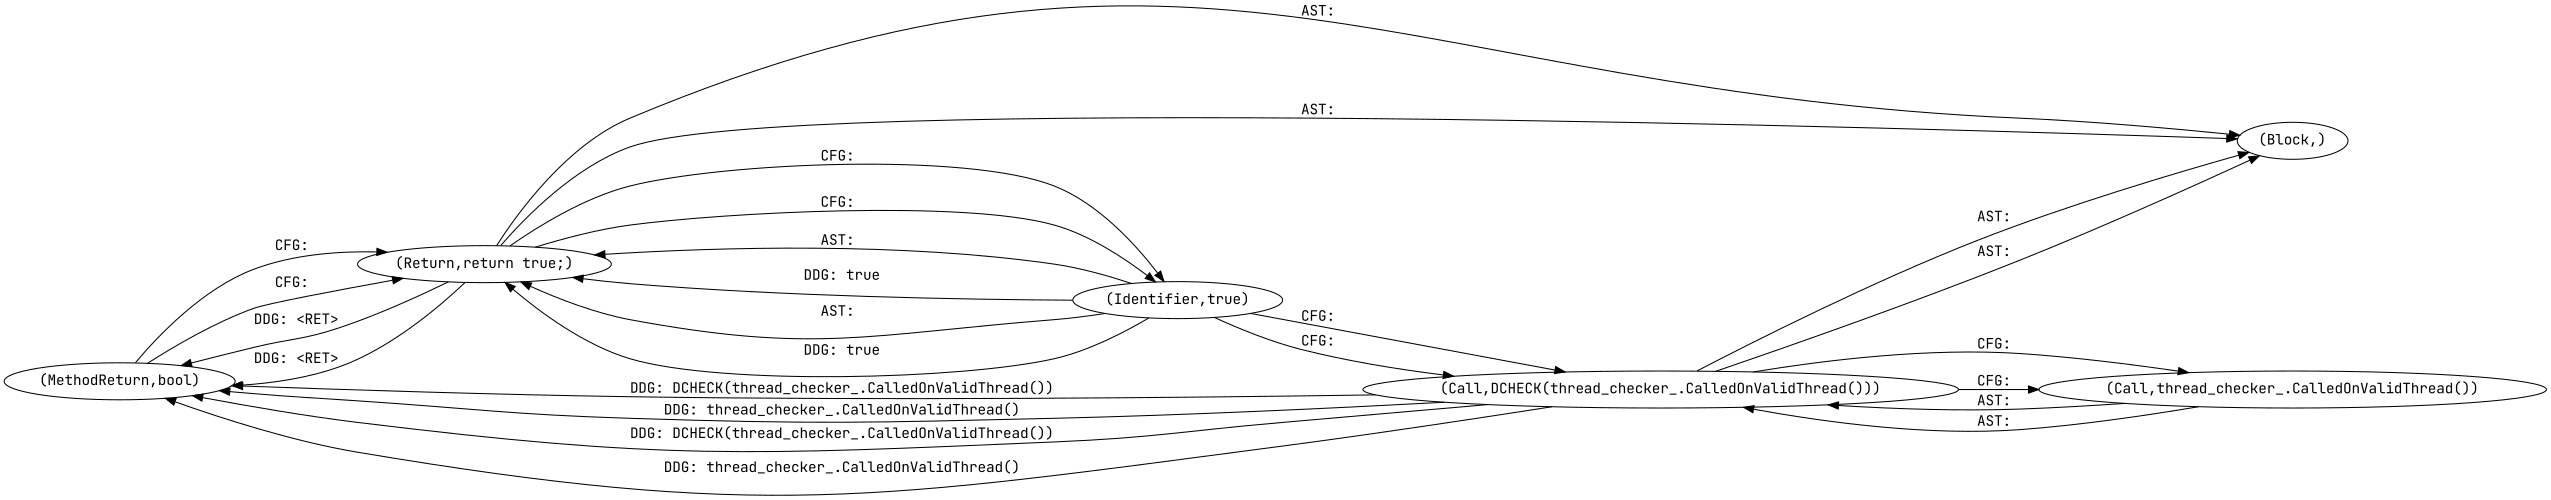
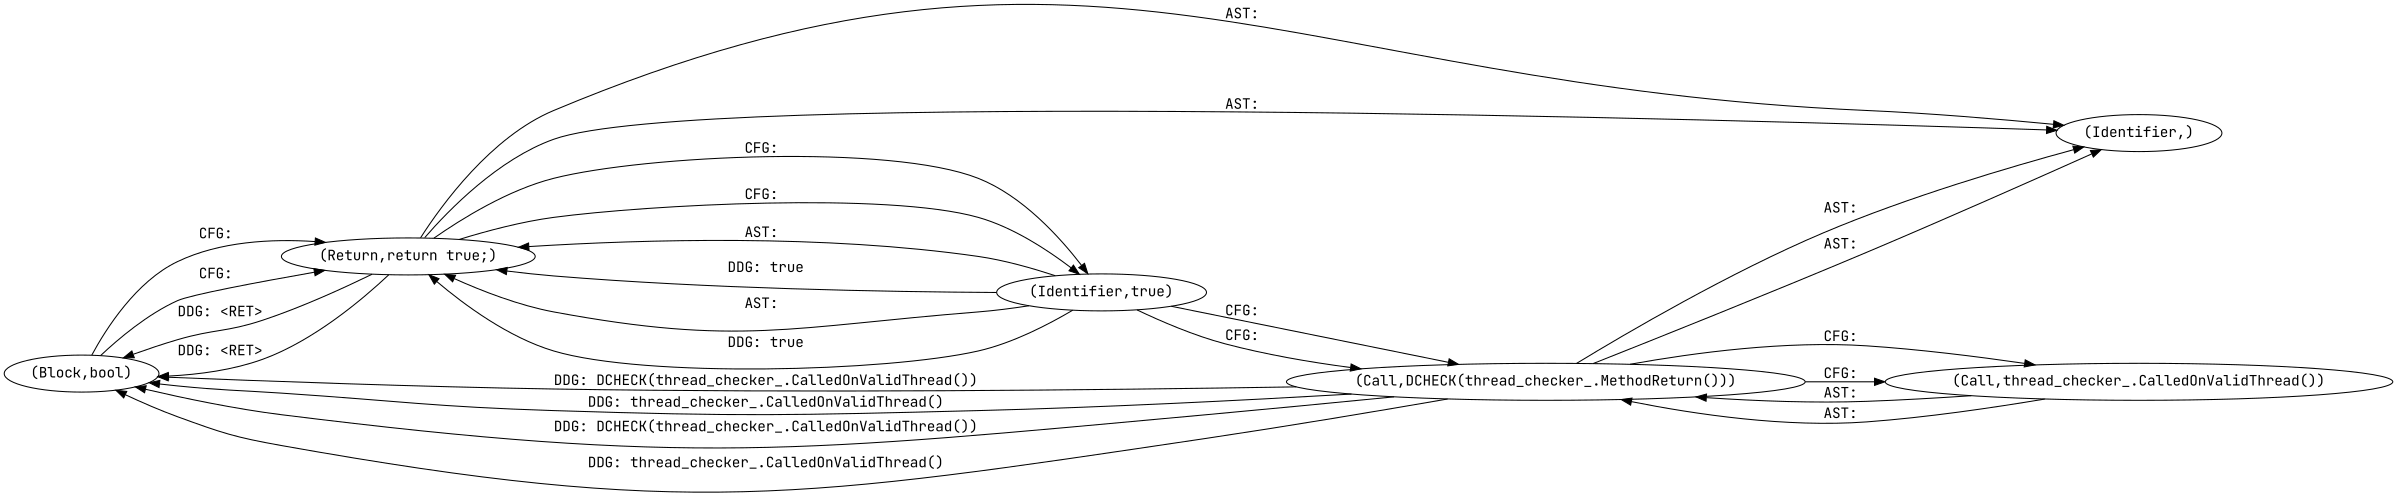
node "(Block,)": label "(Block,)" -> "(Identifier,)"
node "(MethodReturn,bool)": label "(MethodReturn,bool)" -> "(Block,bool)"
node "(Call,DCHECK(thread_checker_.CalledOnValidThread()))": label "(Call,DCHECK(thread_checker_.CalledOnValidThread()))" -> "(Call,DCHECK(thread_checker_.MethodReturn()))"
